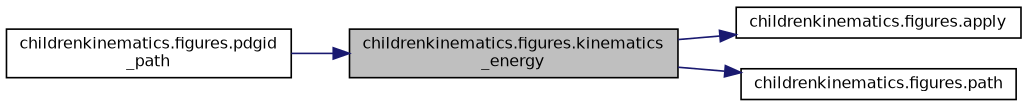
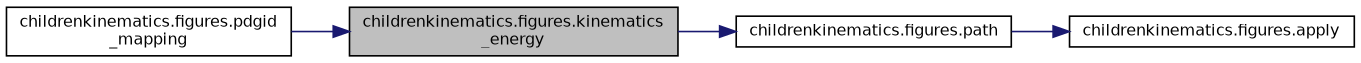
edge "childrenkinematics.figures.kinematics _energy" -> "childrenkinematics.figures.apply": now "childrenkinematics.figures.path" -> "childrenkinematics.figures.apply"
node "childrenkinematics.figures.pdgid _path": label "childrenkinematics.figures.pdgid _path" -> "childrenkinematics.figures.pdgid _mapping"
